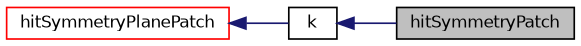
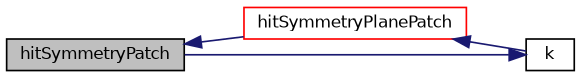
edge "hitSymmetryPlanePatch" -> "hitSymmetryPatch": added
